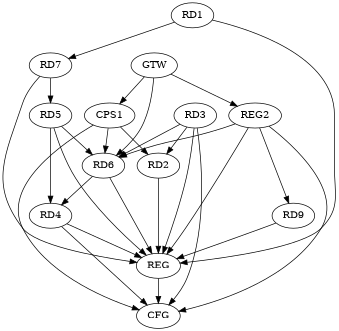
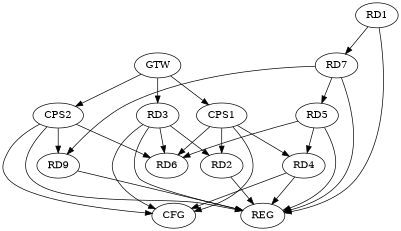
edge "RD7" -> "RD9": added
node "REG2": label "REG2" -> "CPS2"
edge "GTW" -> "RD6": now "GTW" -> "RD3"
edge "RD6" -> "RD4": now "CPS1" -> "RD4"
edge "RD6" -> "REG": removed
edge "REG" -> "CFG": removed
